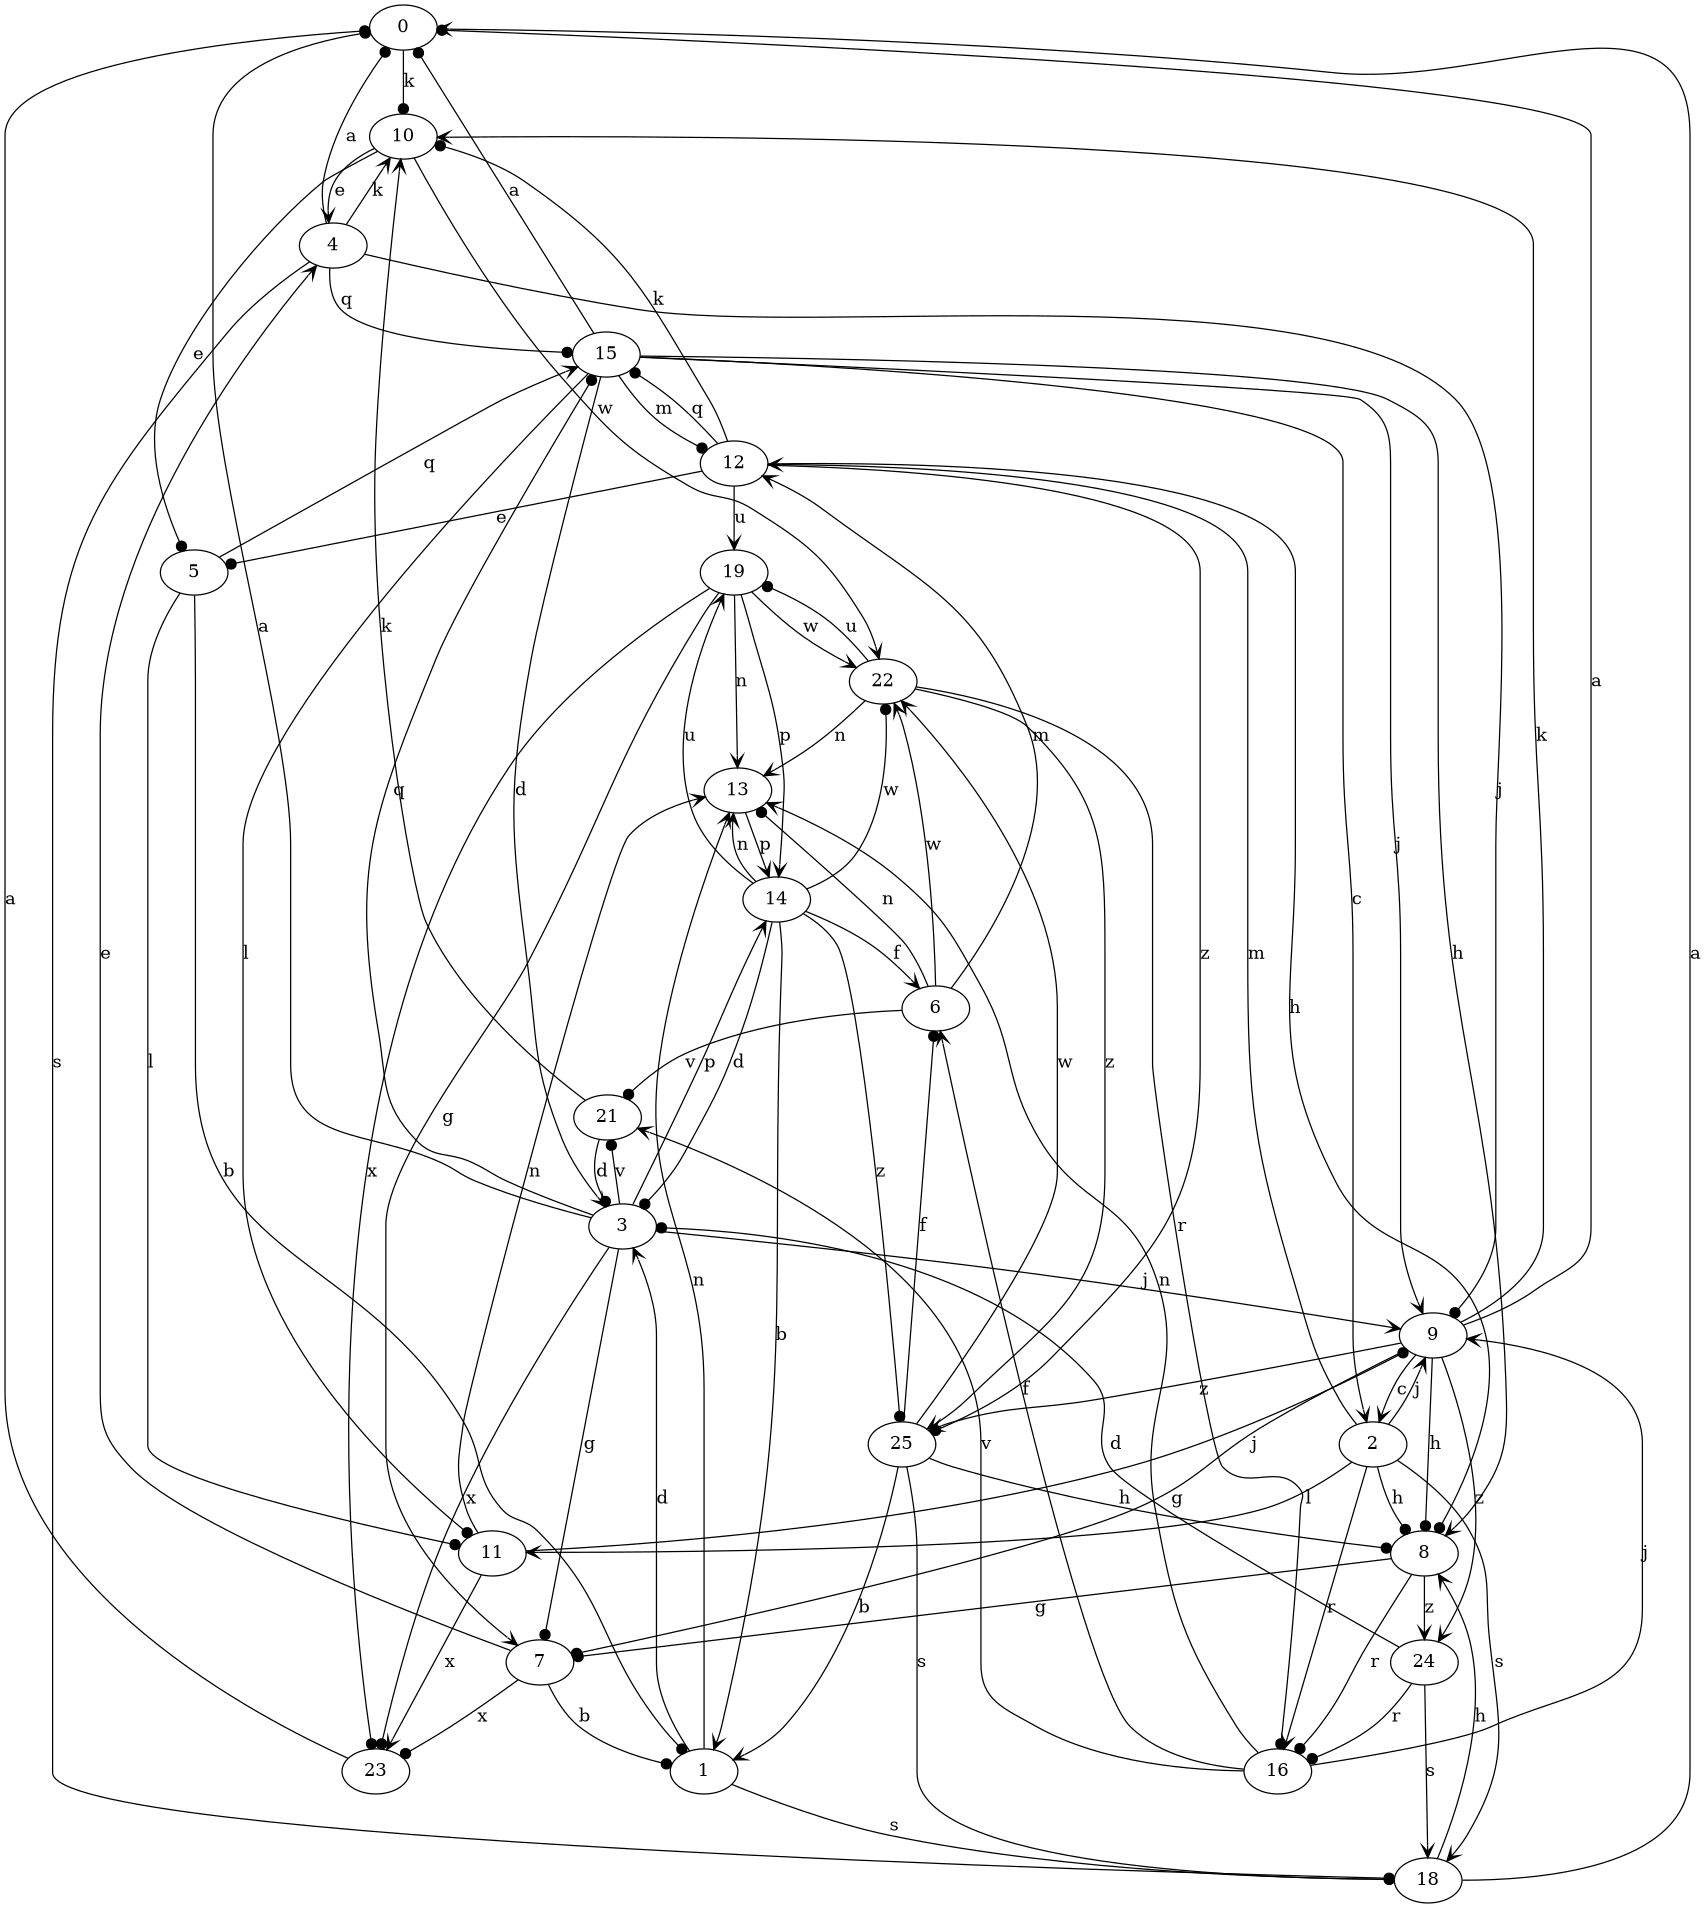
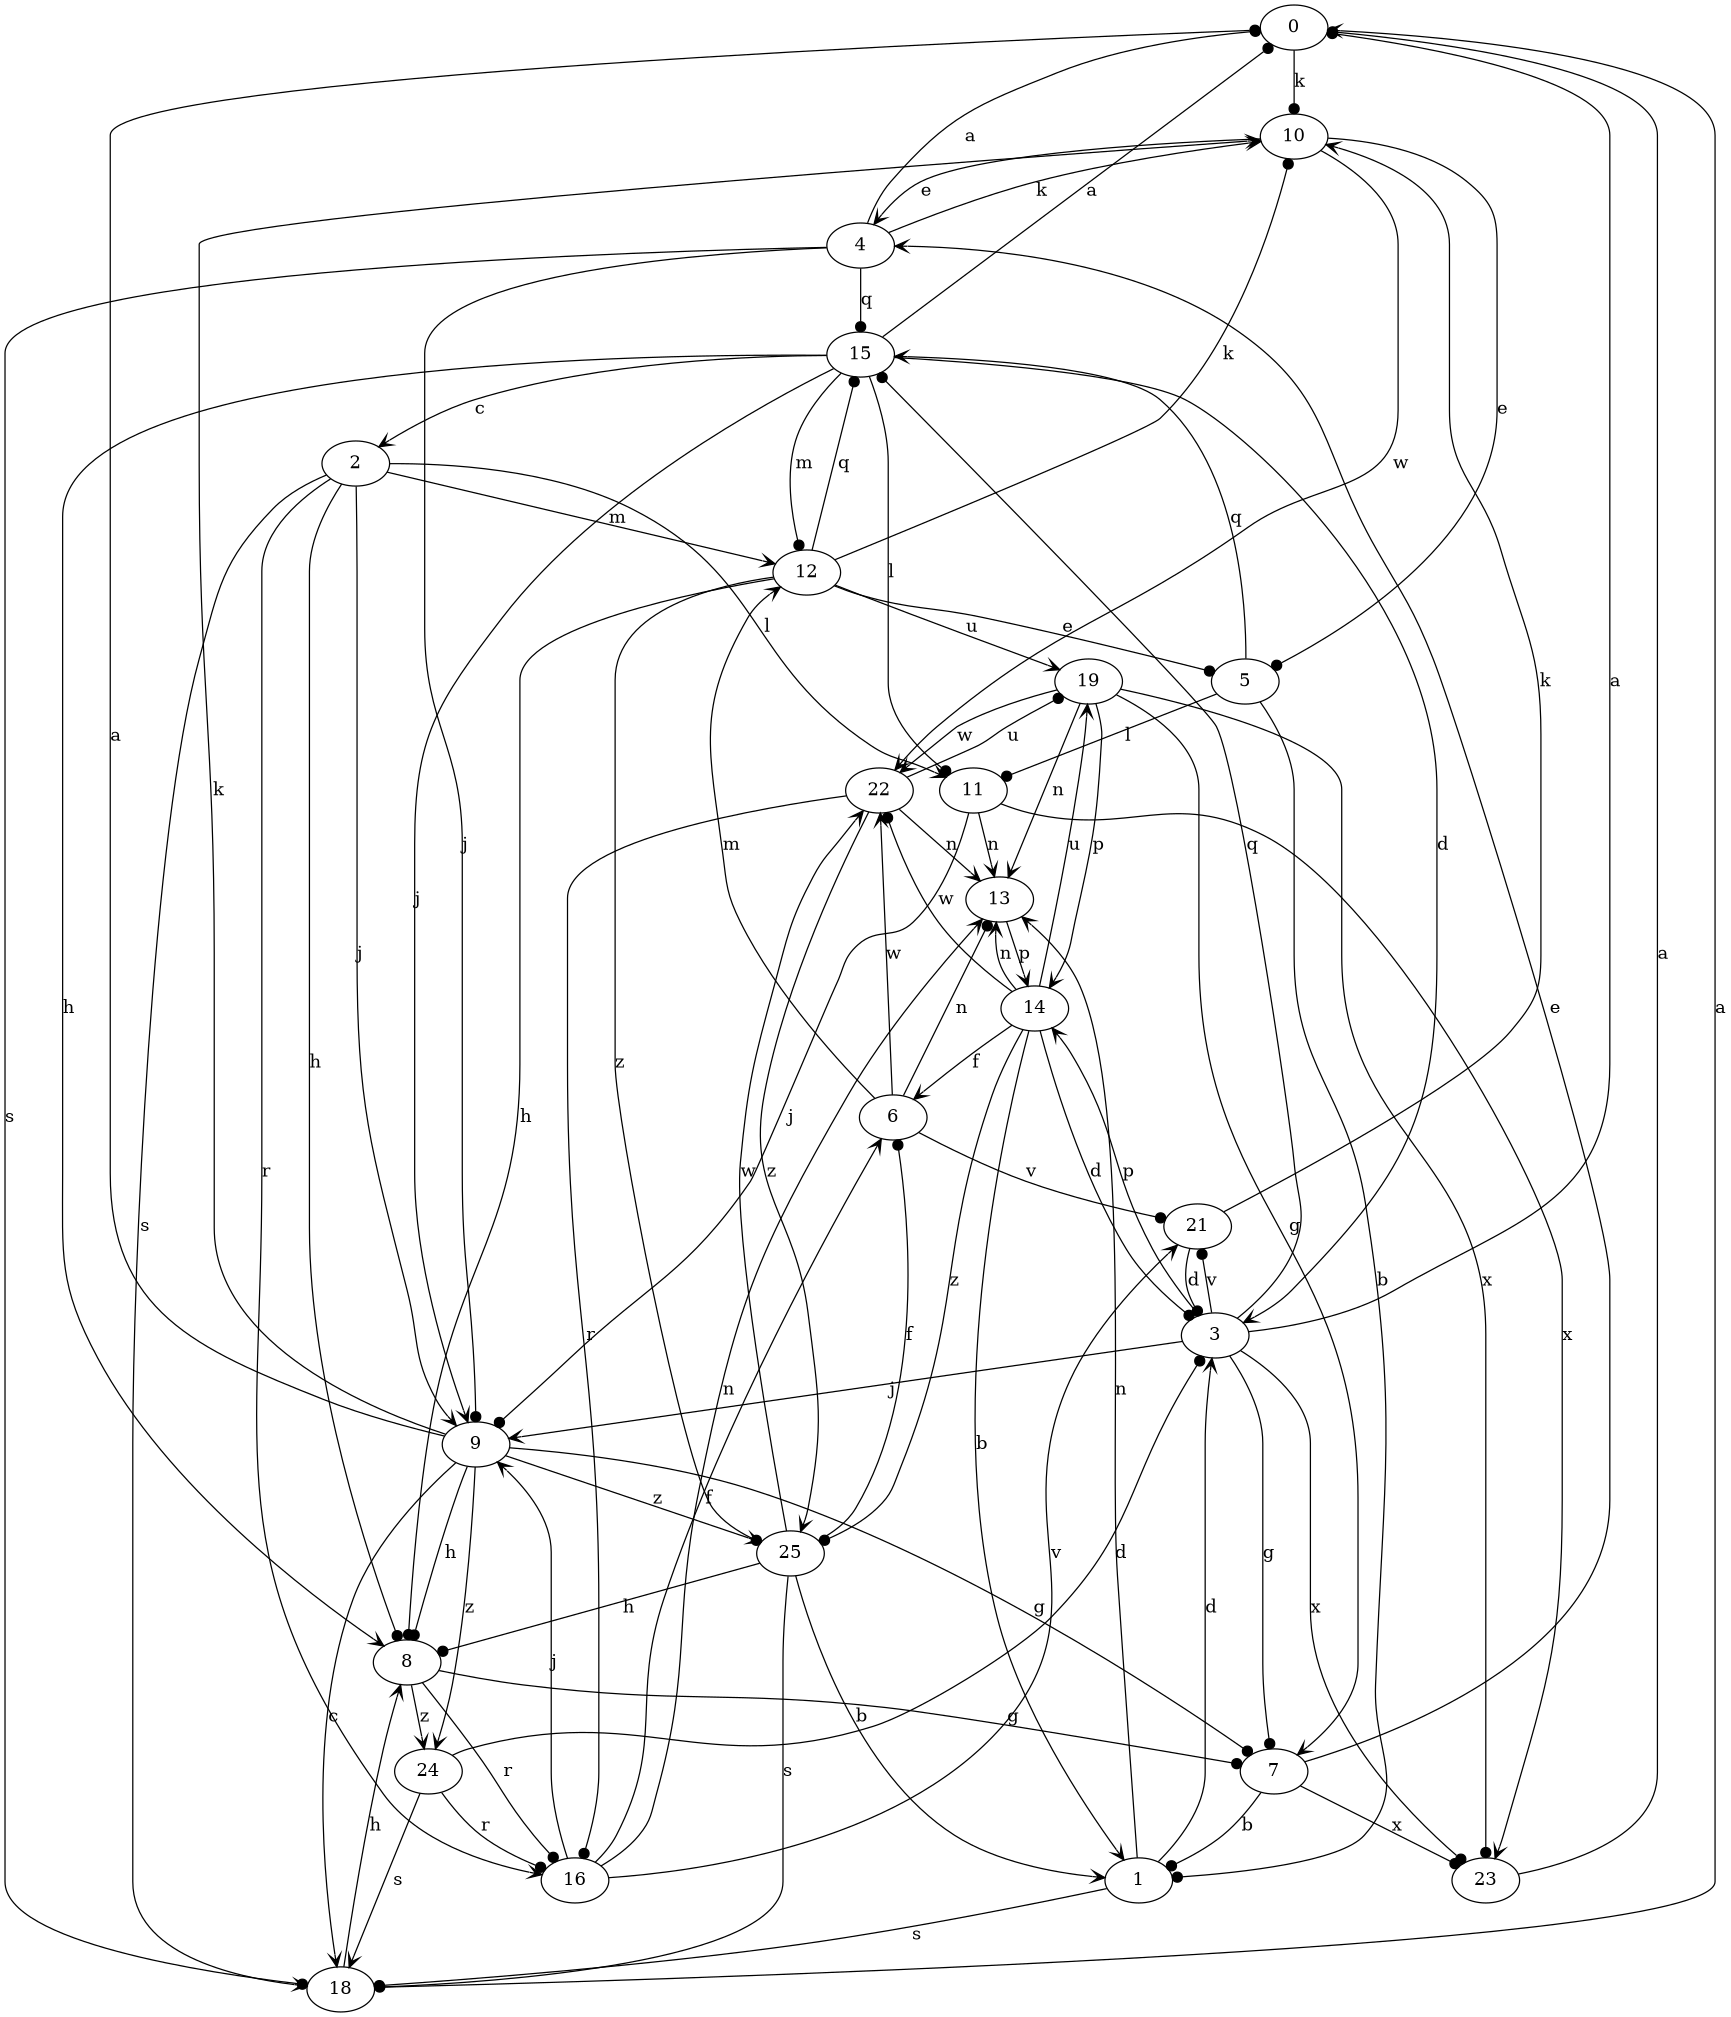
edge "9" -> "2": now "9" -> "18"
